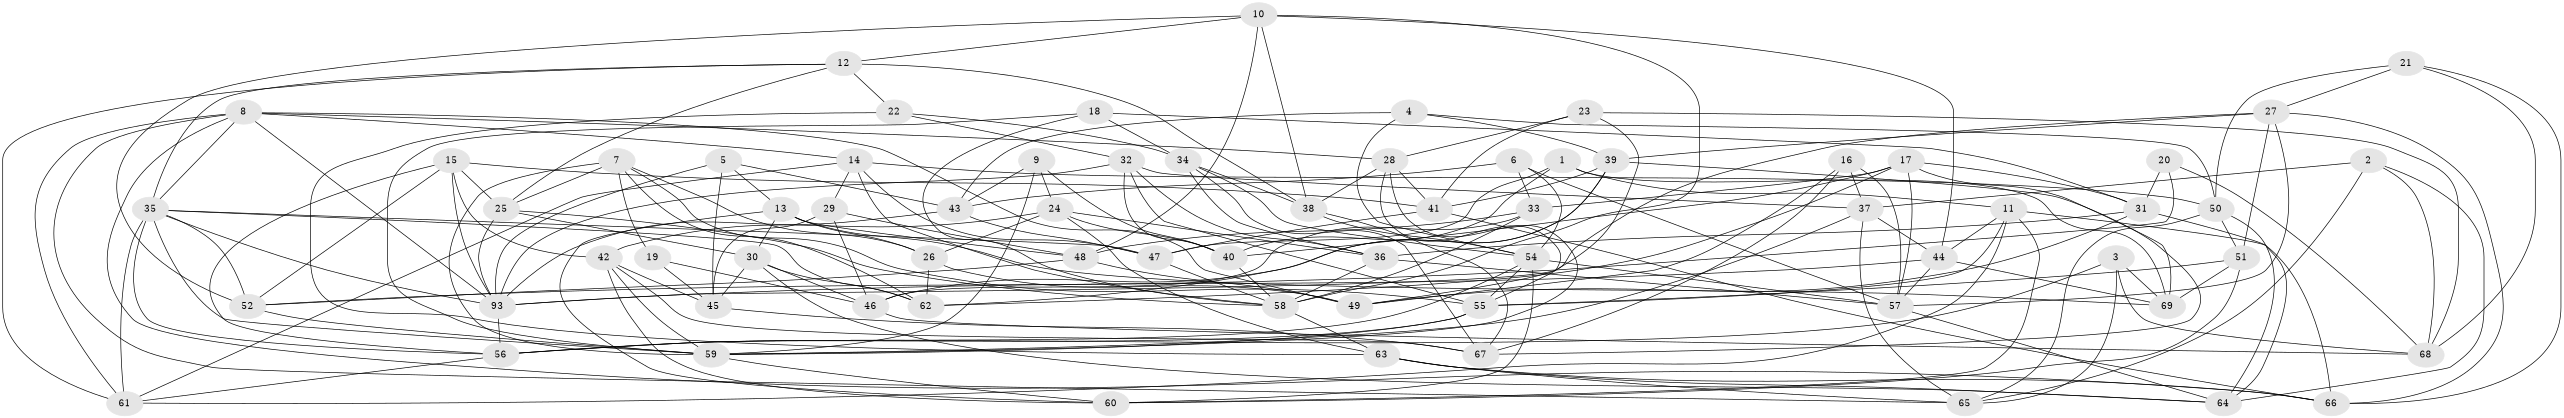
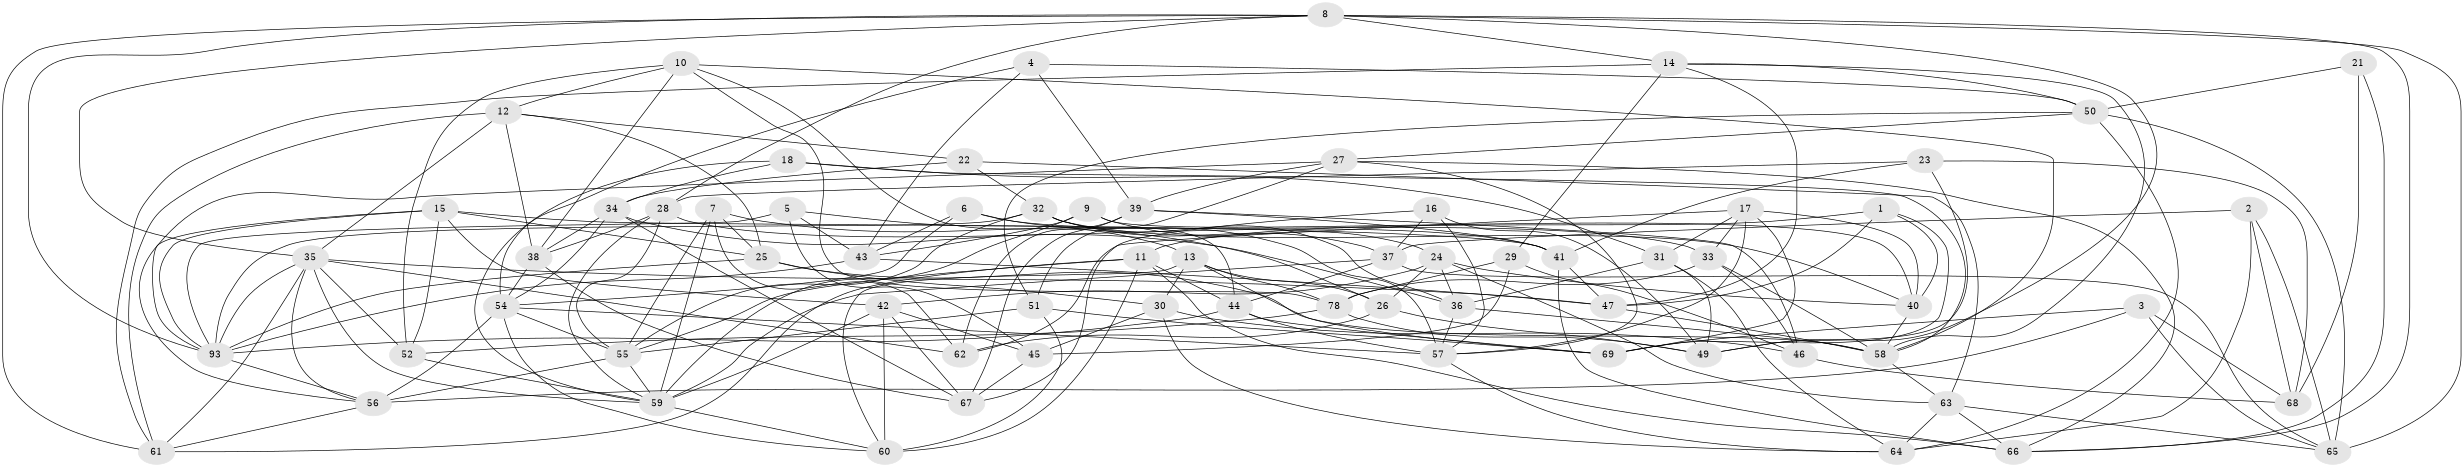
edge "21" -- "27": now "50" -- "27"
node "20": removed
node "19": removed
node "48": label "48" -> "78"
edge "30" -- "62": removed
